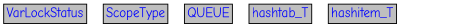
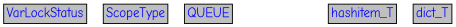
node "hashtab_T": removed
node "dict_T": added
